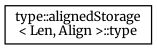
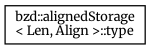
node "type::alignedStorage < Len, Align >::type": label "type::alignedStorage < Len, Align >::type" -> "bzd::alignedStorage < Len, Align >::type"
